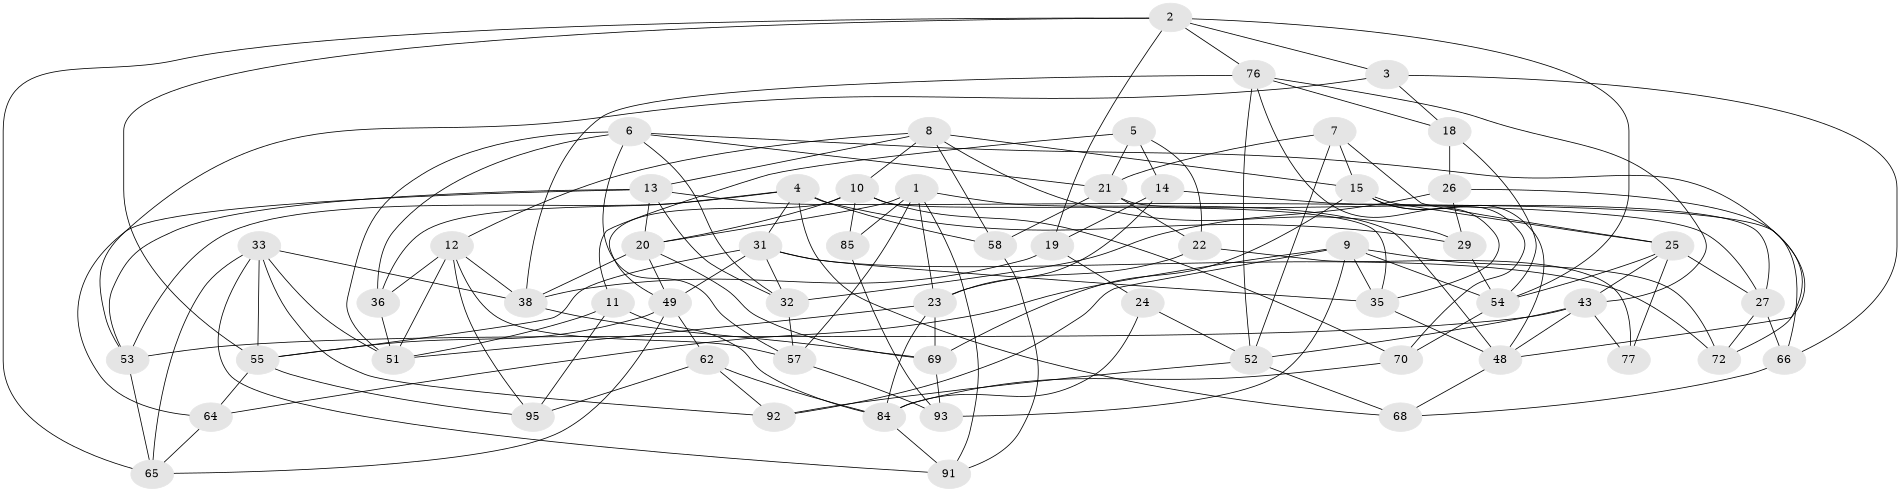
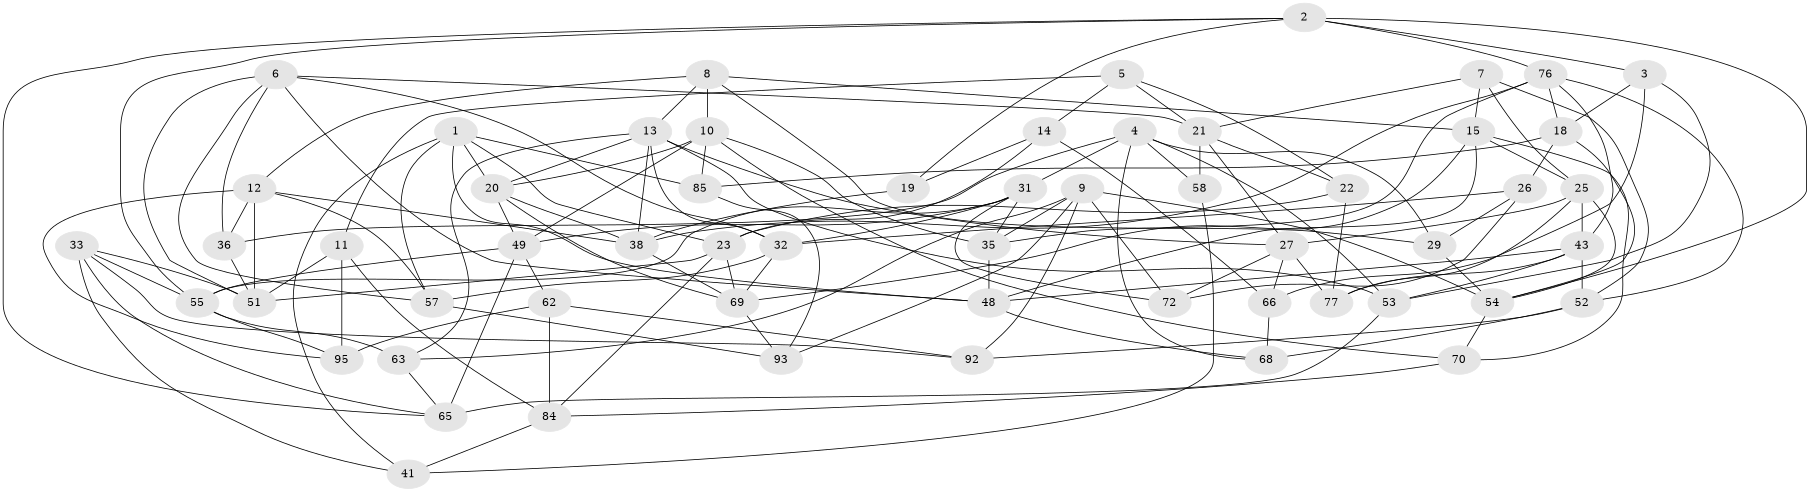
edge "18" -- "85": added
edge "8" -- "58": removed
edge "27" -- "77": added
edge "32" -- "69": added
edge "33" -- "38": now "13" -- "38"
node "24": removed
node "64": label "64" -> "63"
node "91": label "91" -> "41"
